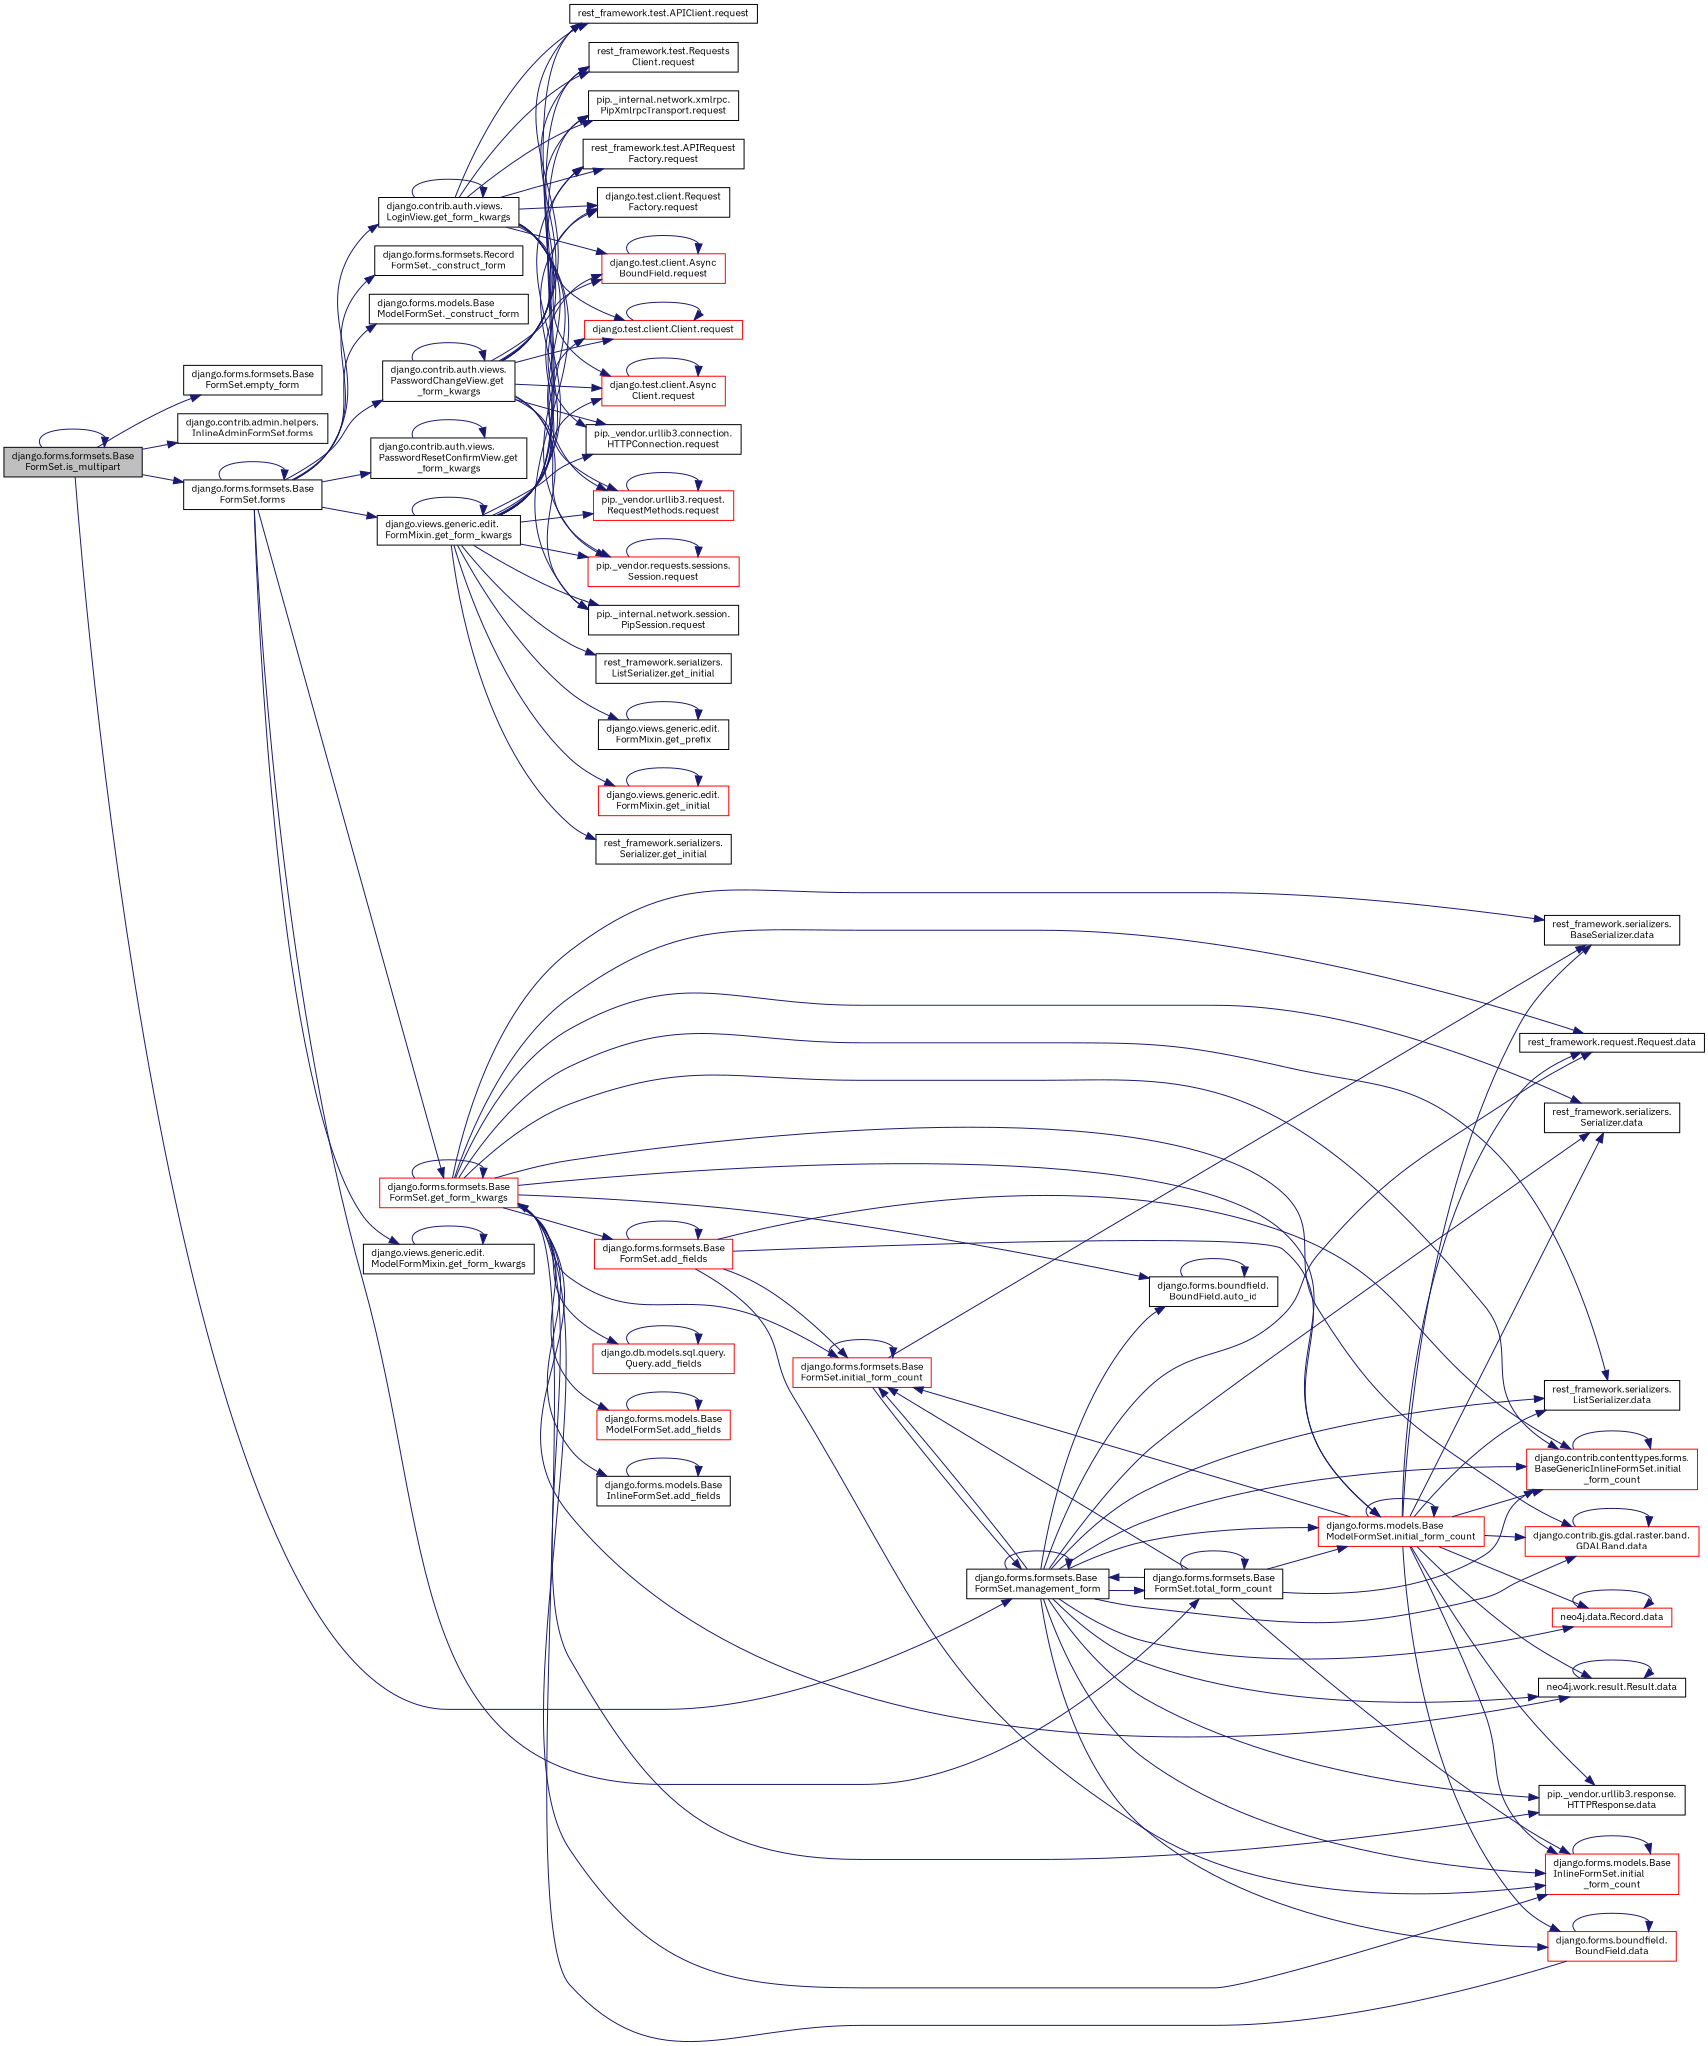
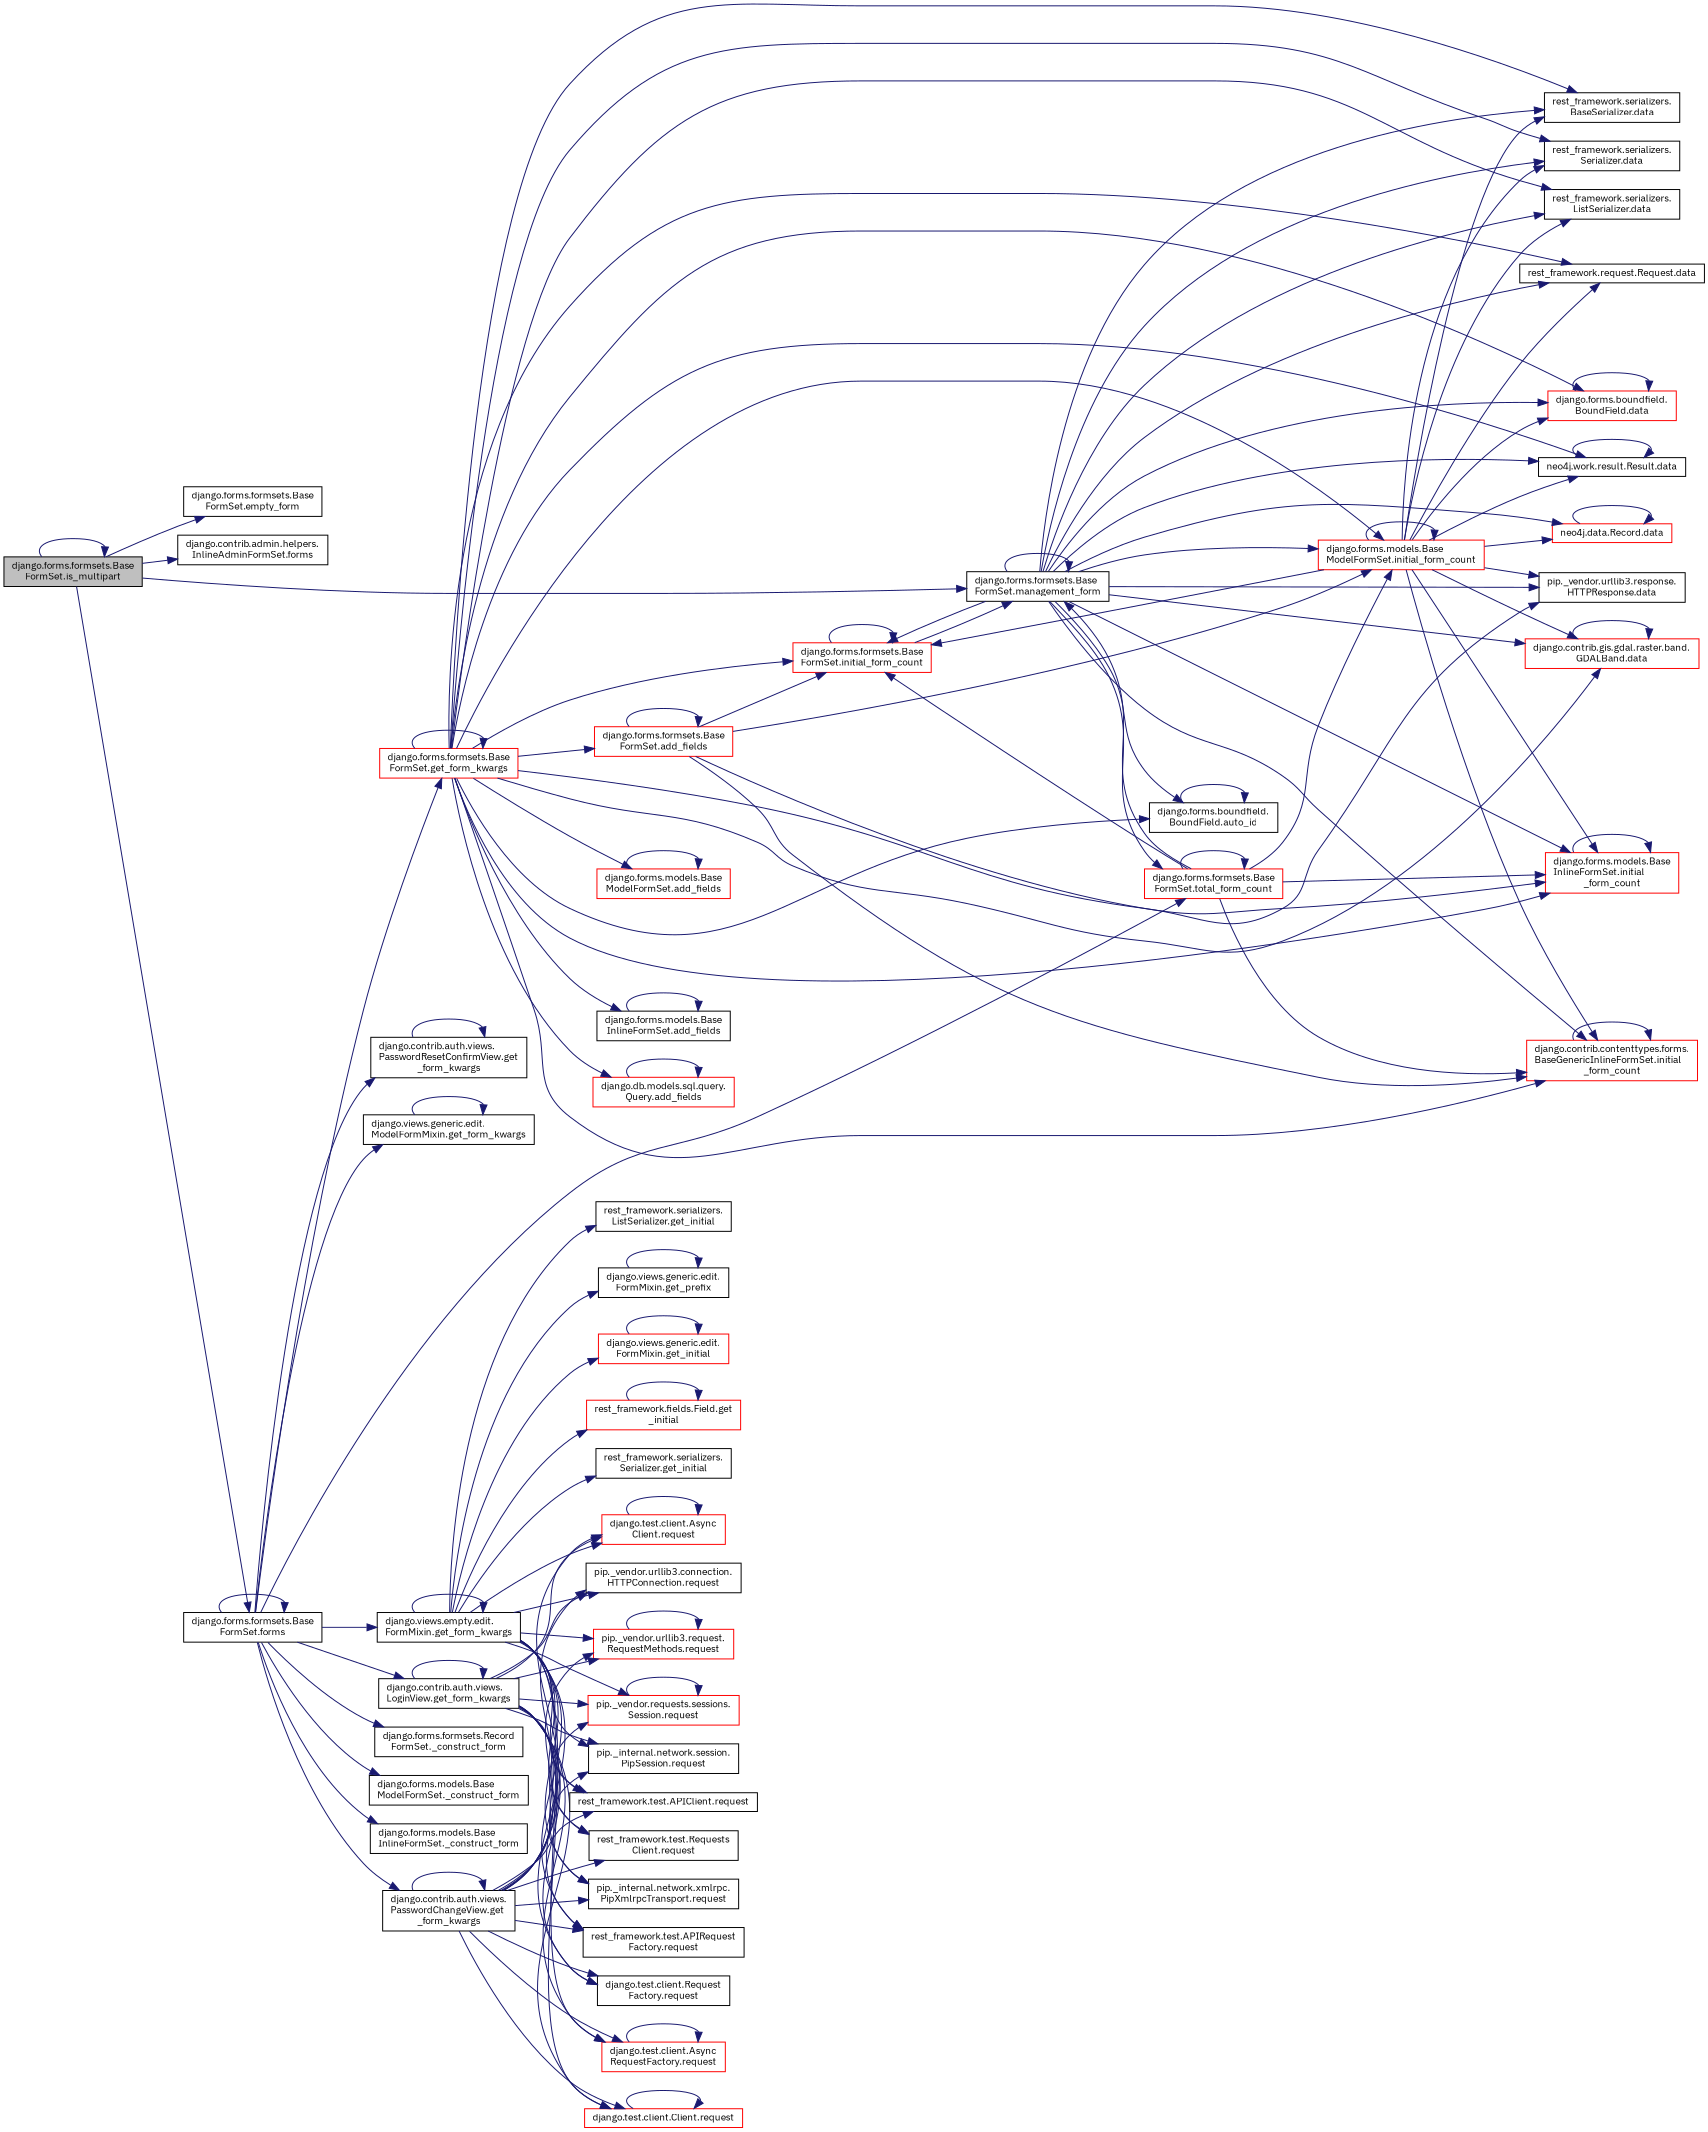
node "django.test.client.Async BoundField.request": label "django.test.client.Async BoundField.request" -> "django.test.client.Async RequestFactory.request"
node "django.views.generic.edit. FormMixin.get_form_kwargs": label "django.views.generic.edit. FormMixin.get_form_kwargs" -> "django.views.empty.edit. FormMixin.get_form_kwargs"
edge "django.forms.formsets.Base FormSet.initial_form_count" -> "rest_framework.serializers. BaseSerializer.data": now "django.forms.formsets.Base FormSet.management_form" -> "rest_framework.serializers. BaseSerializer.data"
node "rest_framework.fields.Field.get _initial": added
node "django.forms.formsets.Base FormSet.total_form_count": color black -> red
node "django.forms.models.Base InlineFormSet._construct_form": added
edge "django.forms.boundfield. BoundField.data" -> "django.forms.formsets.Base FormSet.get_form_kwargs": reversed
